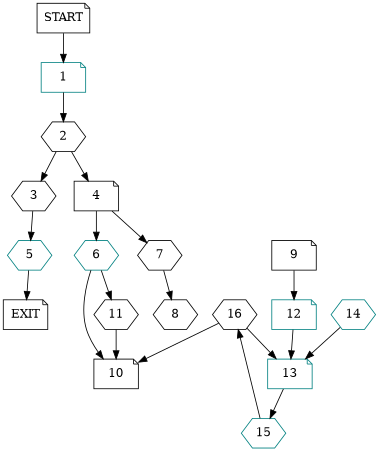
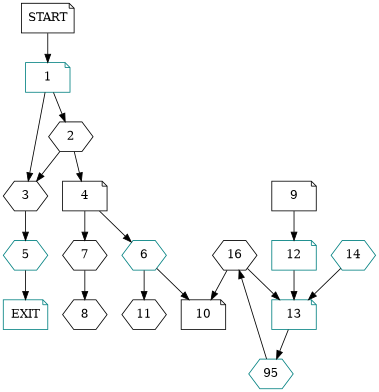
edge "1" -> "3": added
node "EXIT": color black -> teal
edge "11" -> "10": removed
node "15": label "15" -> "95"
